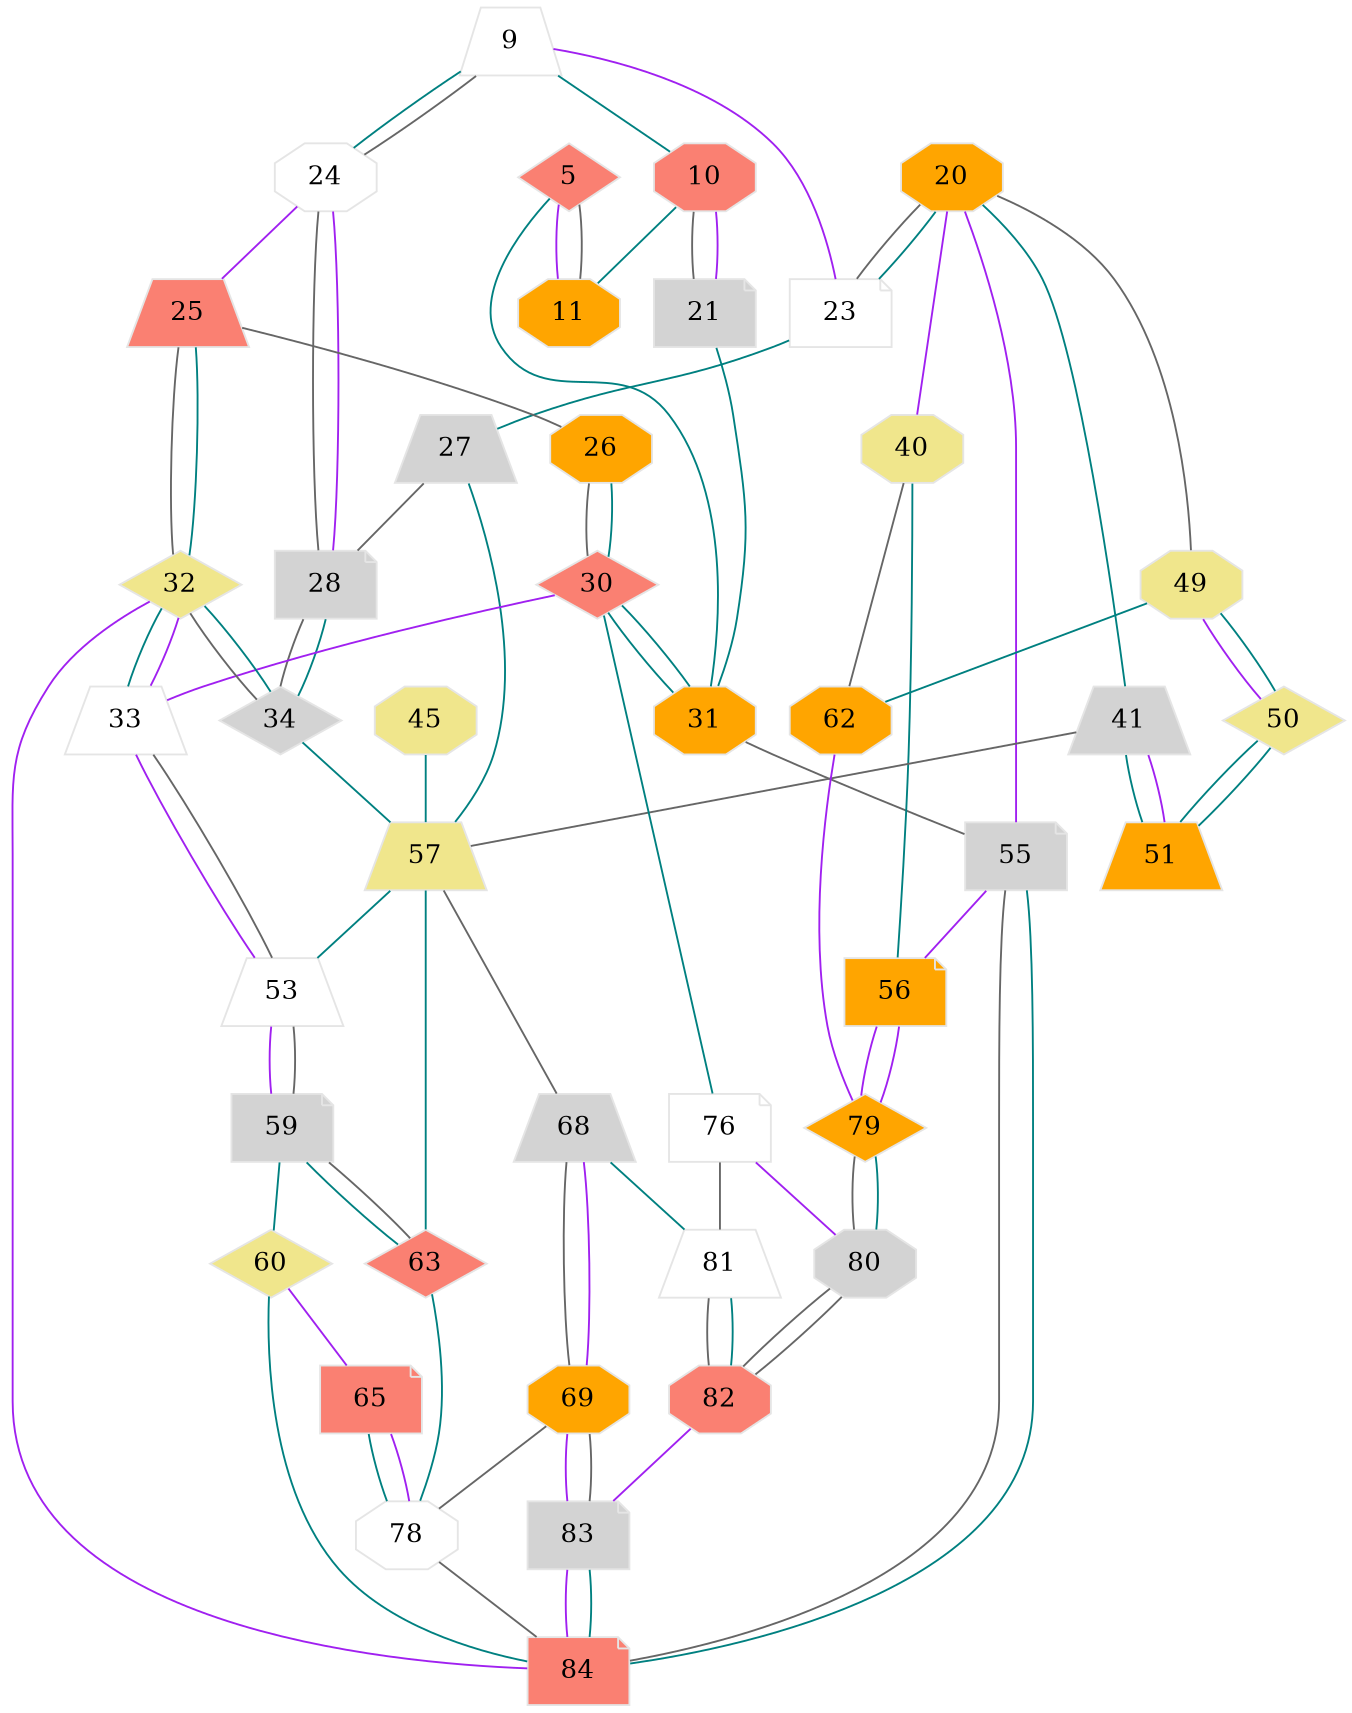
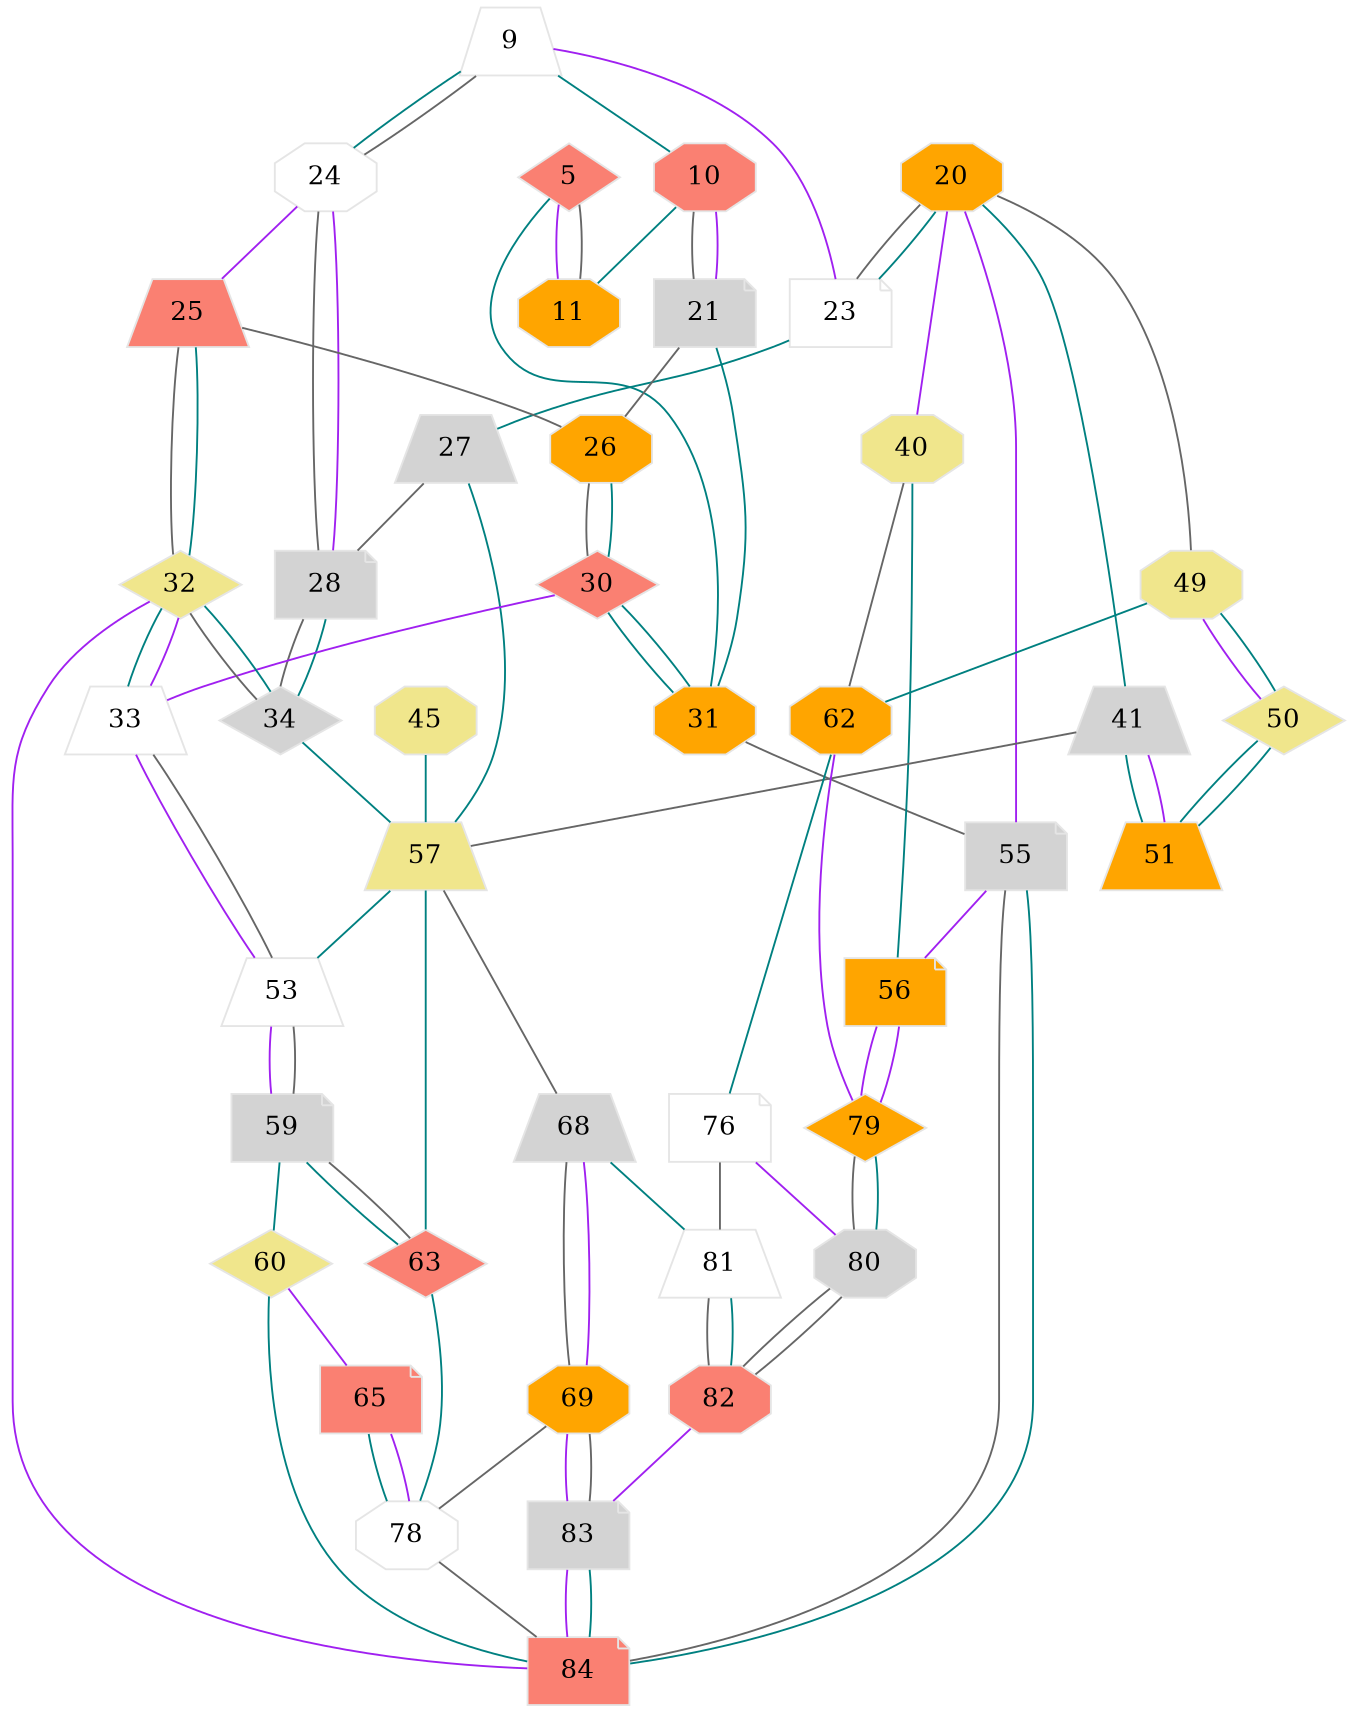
edge "21" -- "26": added
edge "30" -- "76": now "62" -- "76"
